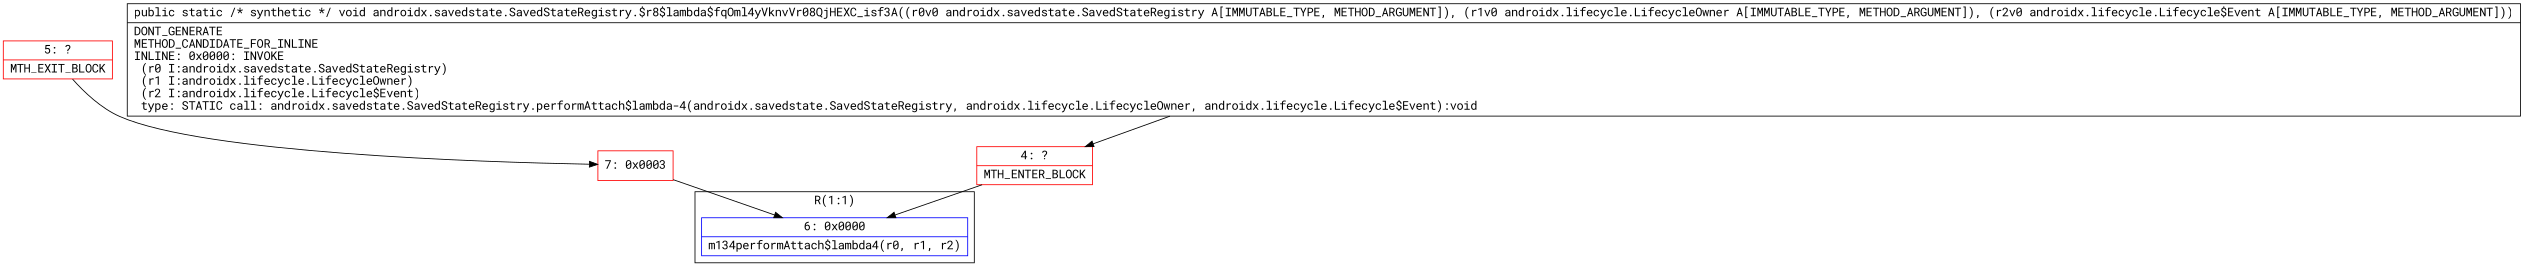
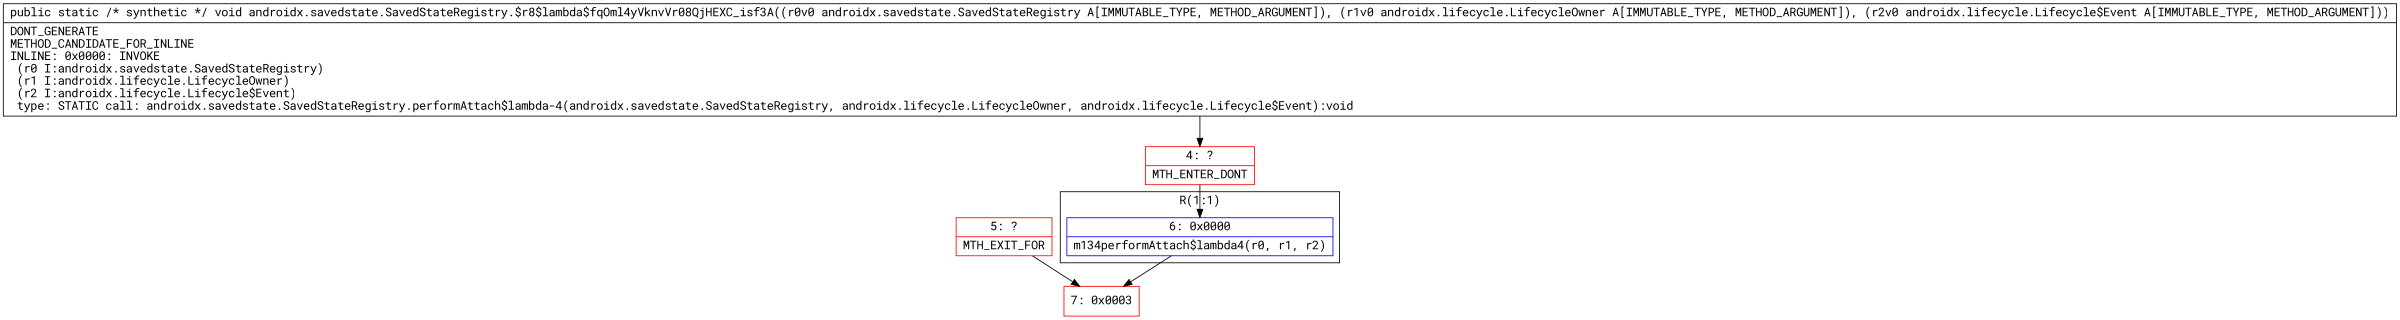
node "5: ?": text "MTH_EXIT_BLOCK" -> "MTH_EXIT_FOR"
node "4: ?": text "MTH_ENTER_BLOCK" -> "MTH_ENTER_DONT"
edge "7: 0x0003" -> "6: 0x0000": reversed
